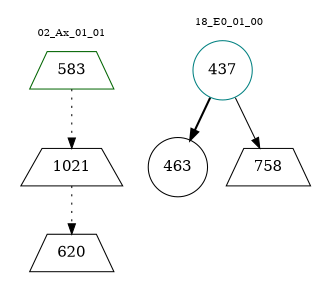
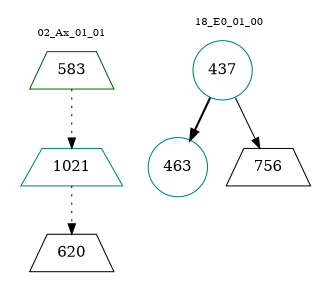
node "1021": color black -> teal
node "463": color black -> teal
node "758": label "758" -> "756"
